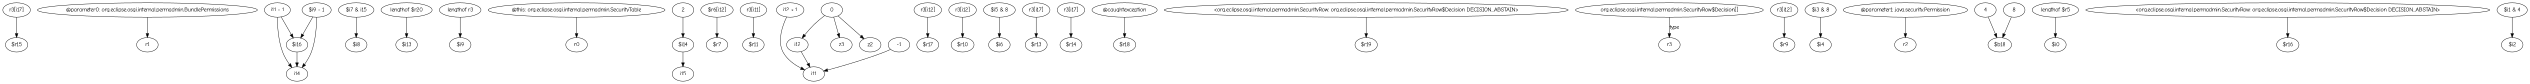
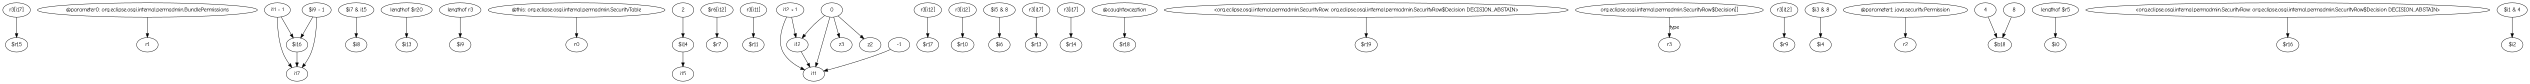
edge "i12 + 1" -> "i12": added
edge "0" -> "i11": added
node "i14": label "i14" -> "i17"
